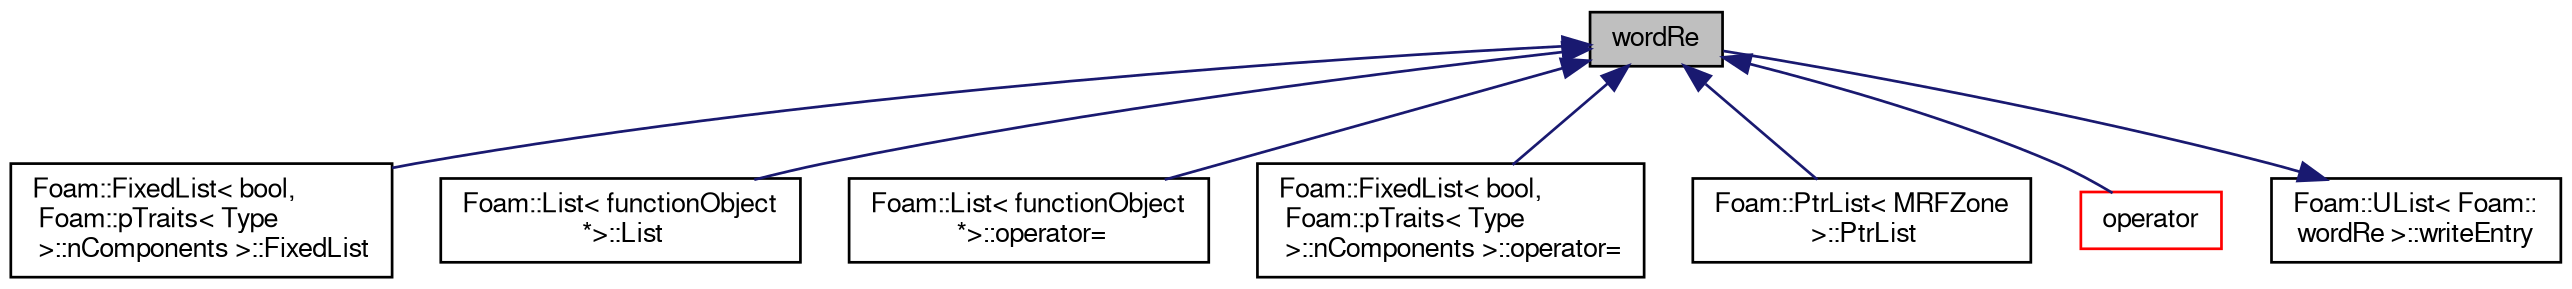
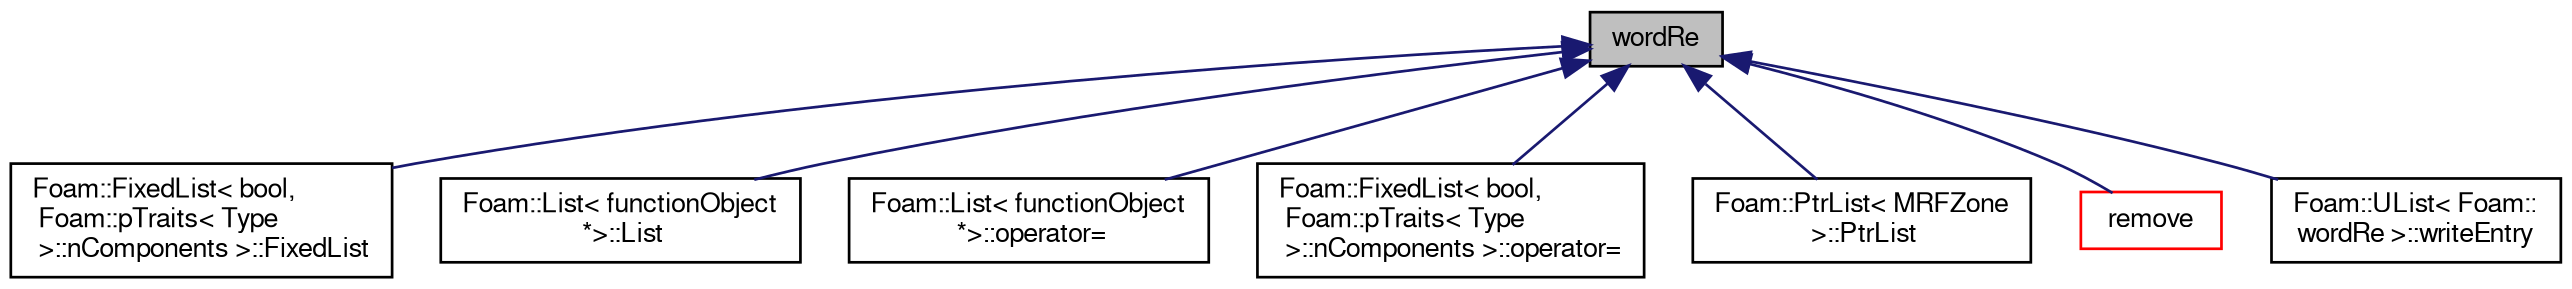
edge "wordRe" -> "Foam::UList< Foam:: wordRe >::writeEntry": reversed
node "operator": label "operator" -> "remove"
